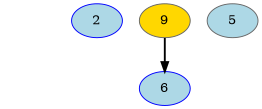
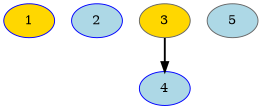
node "1": added
node "9": label "9" -> "3"
node "6": label "6" -> "4"
